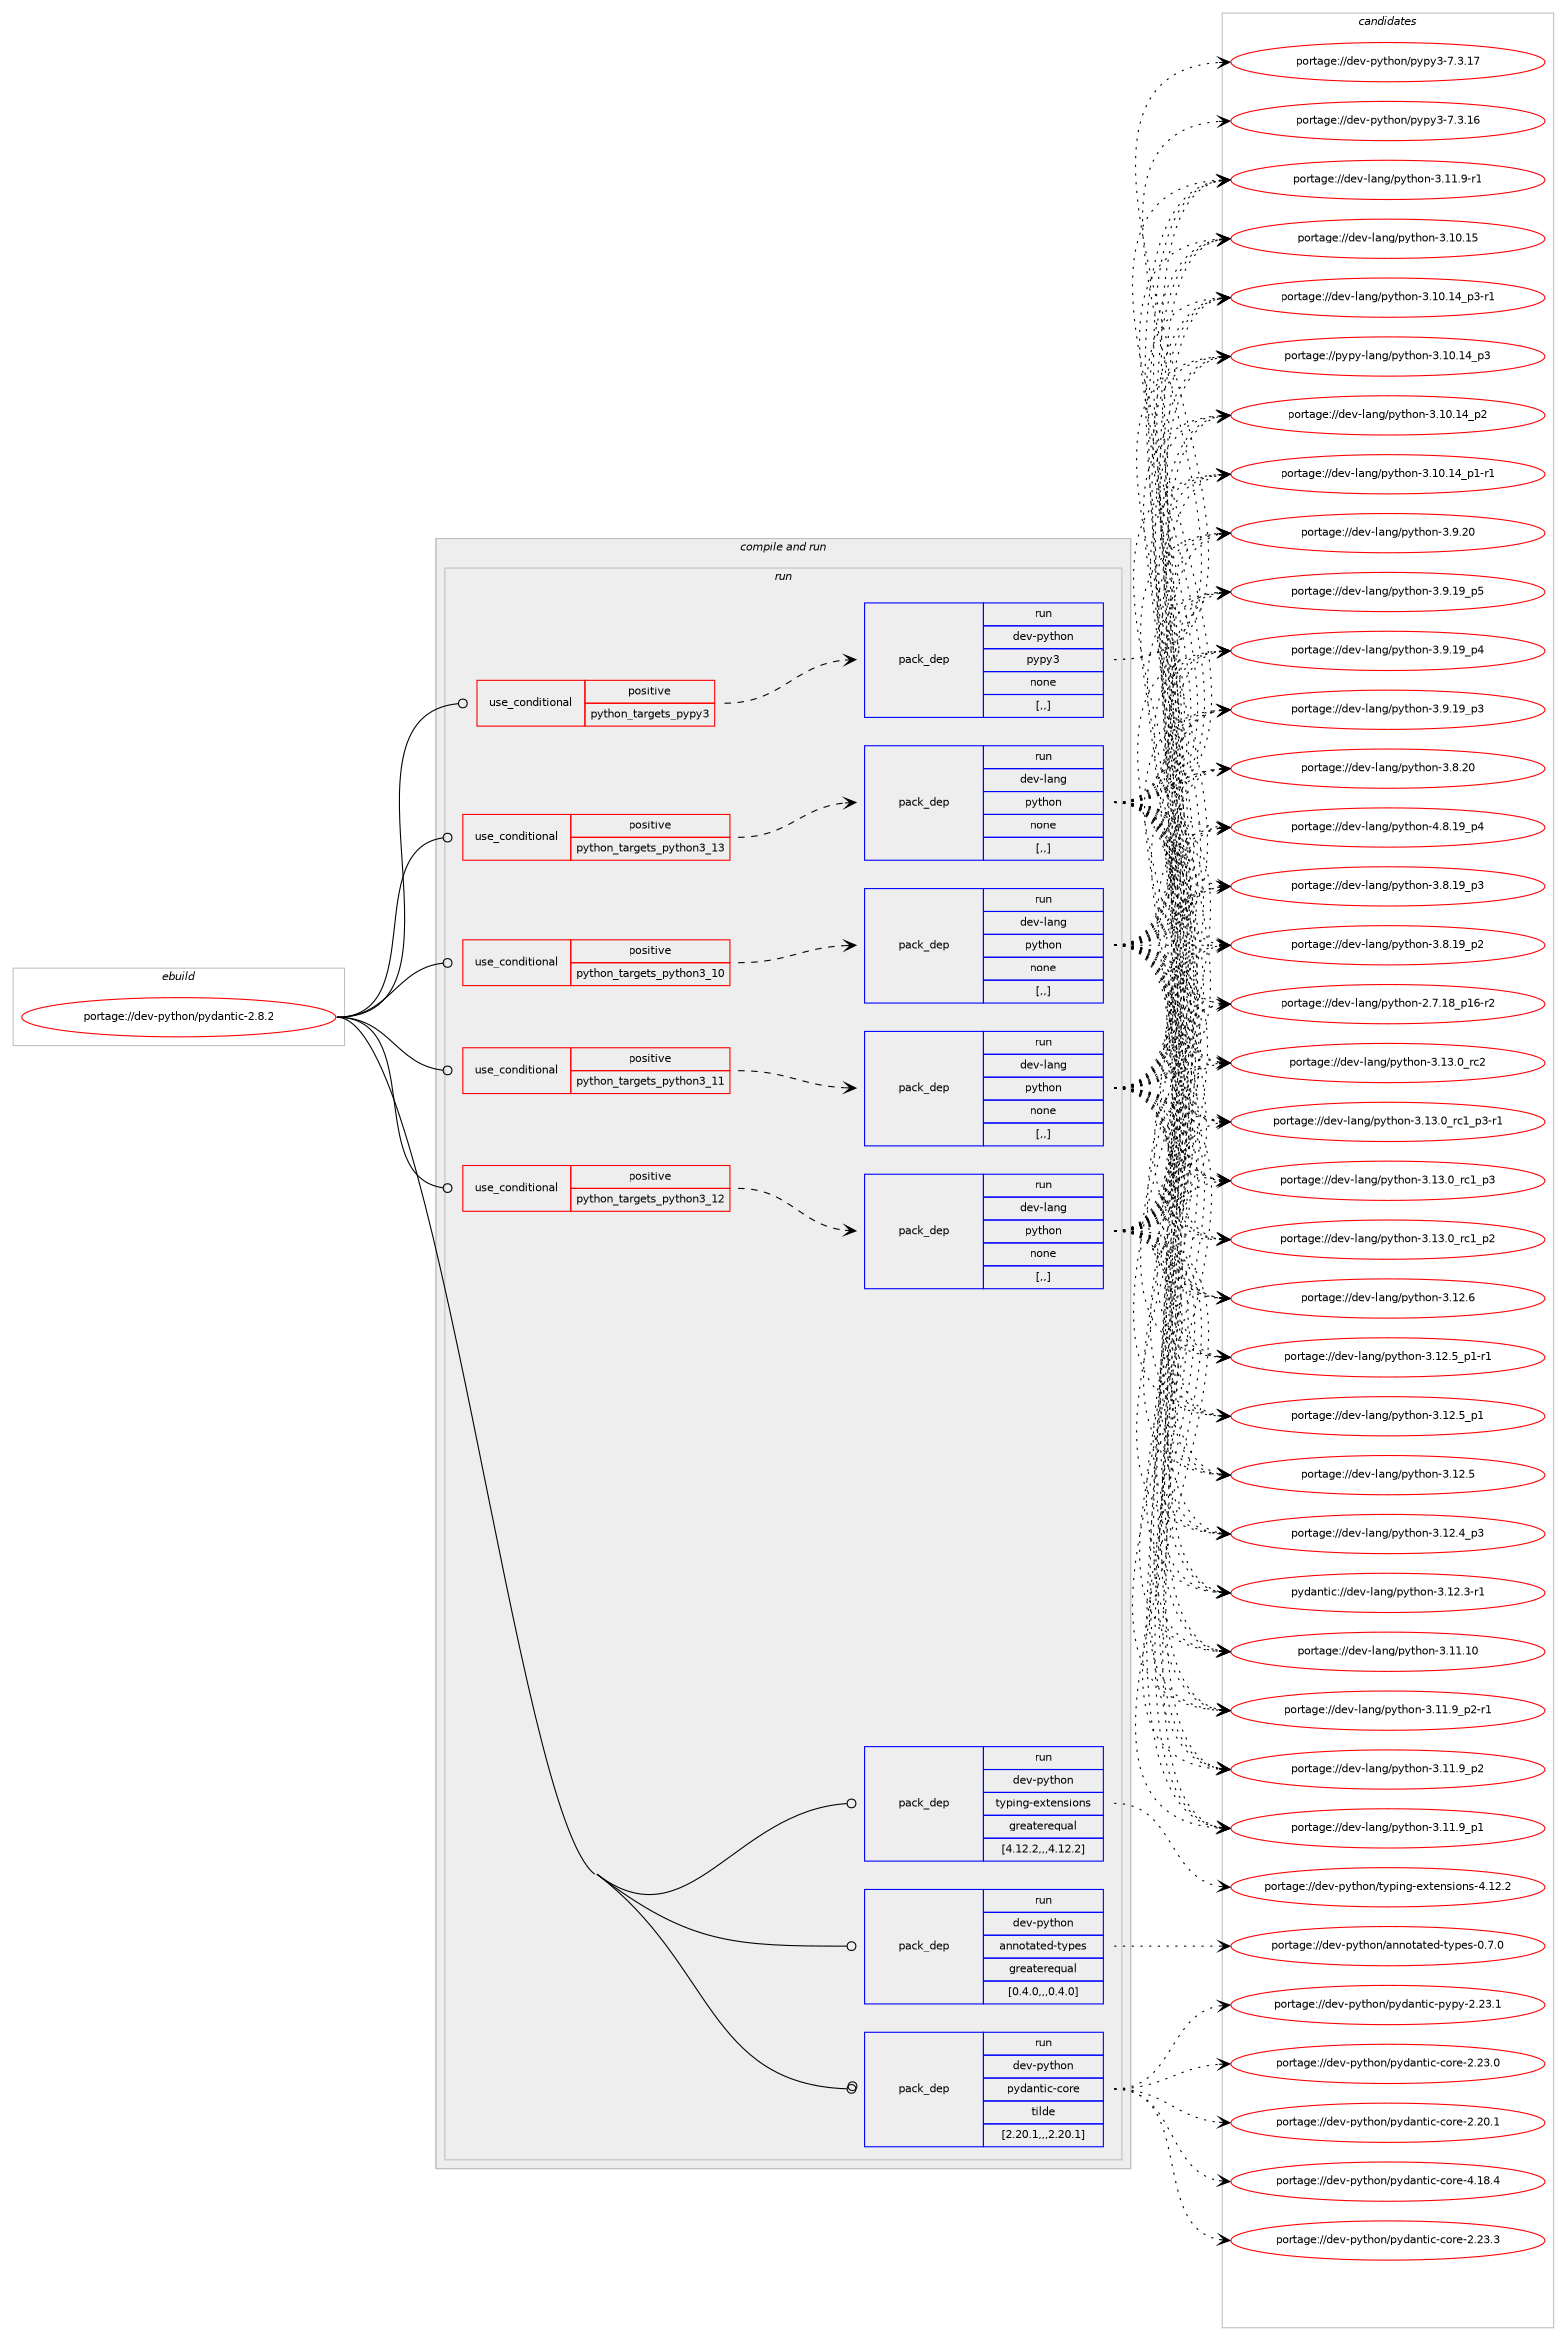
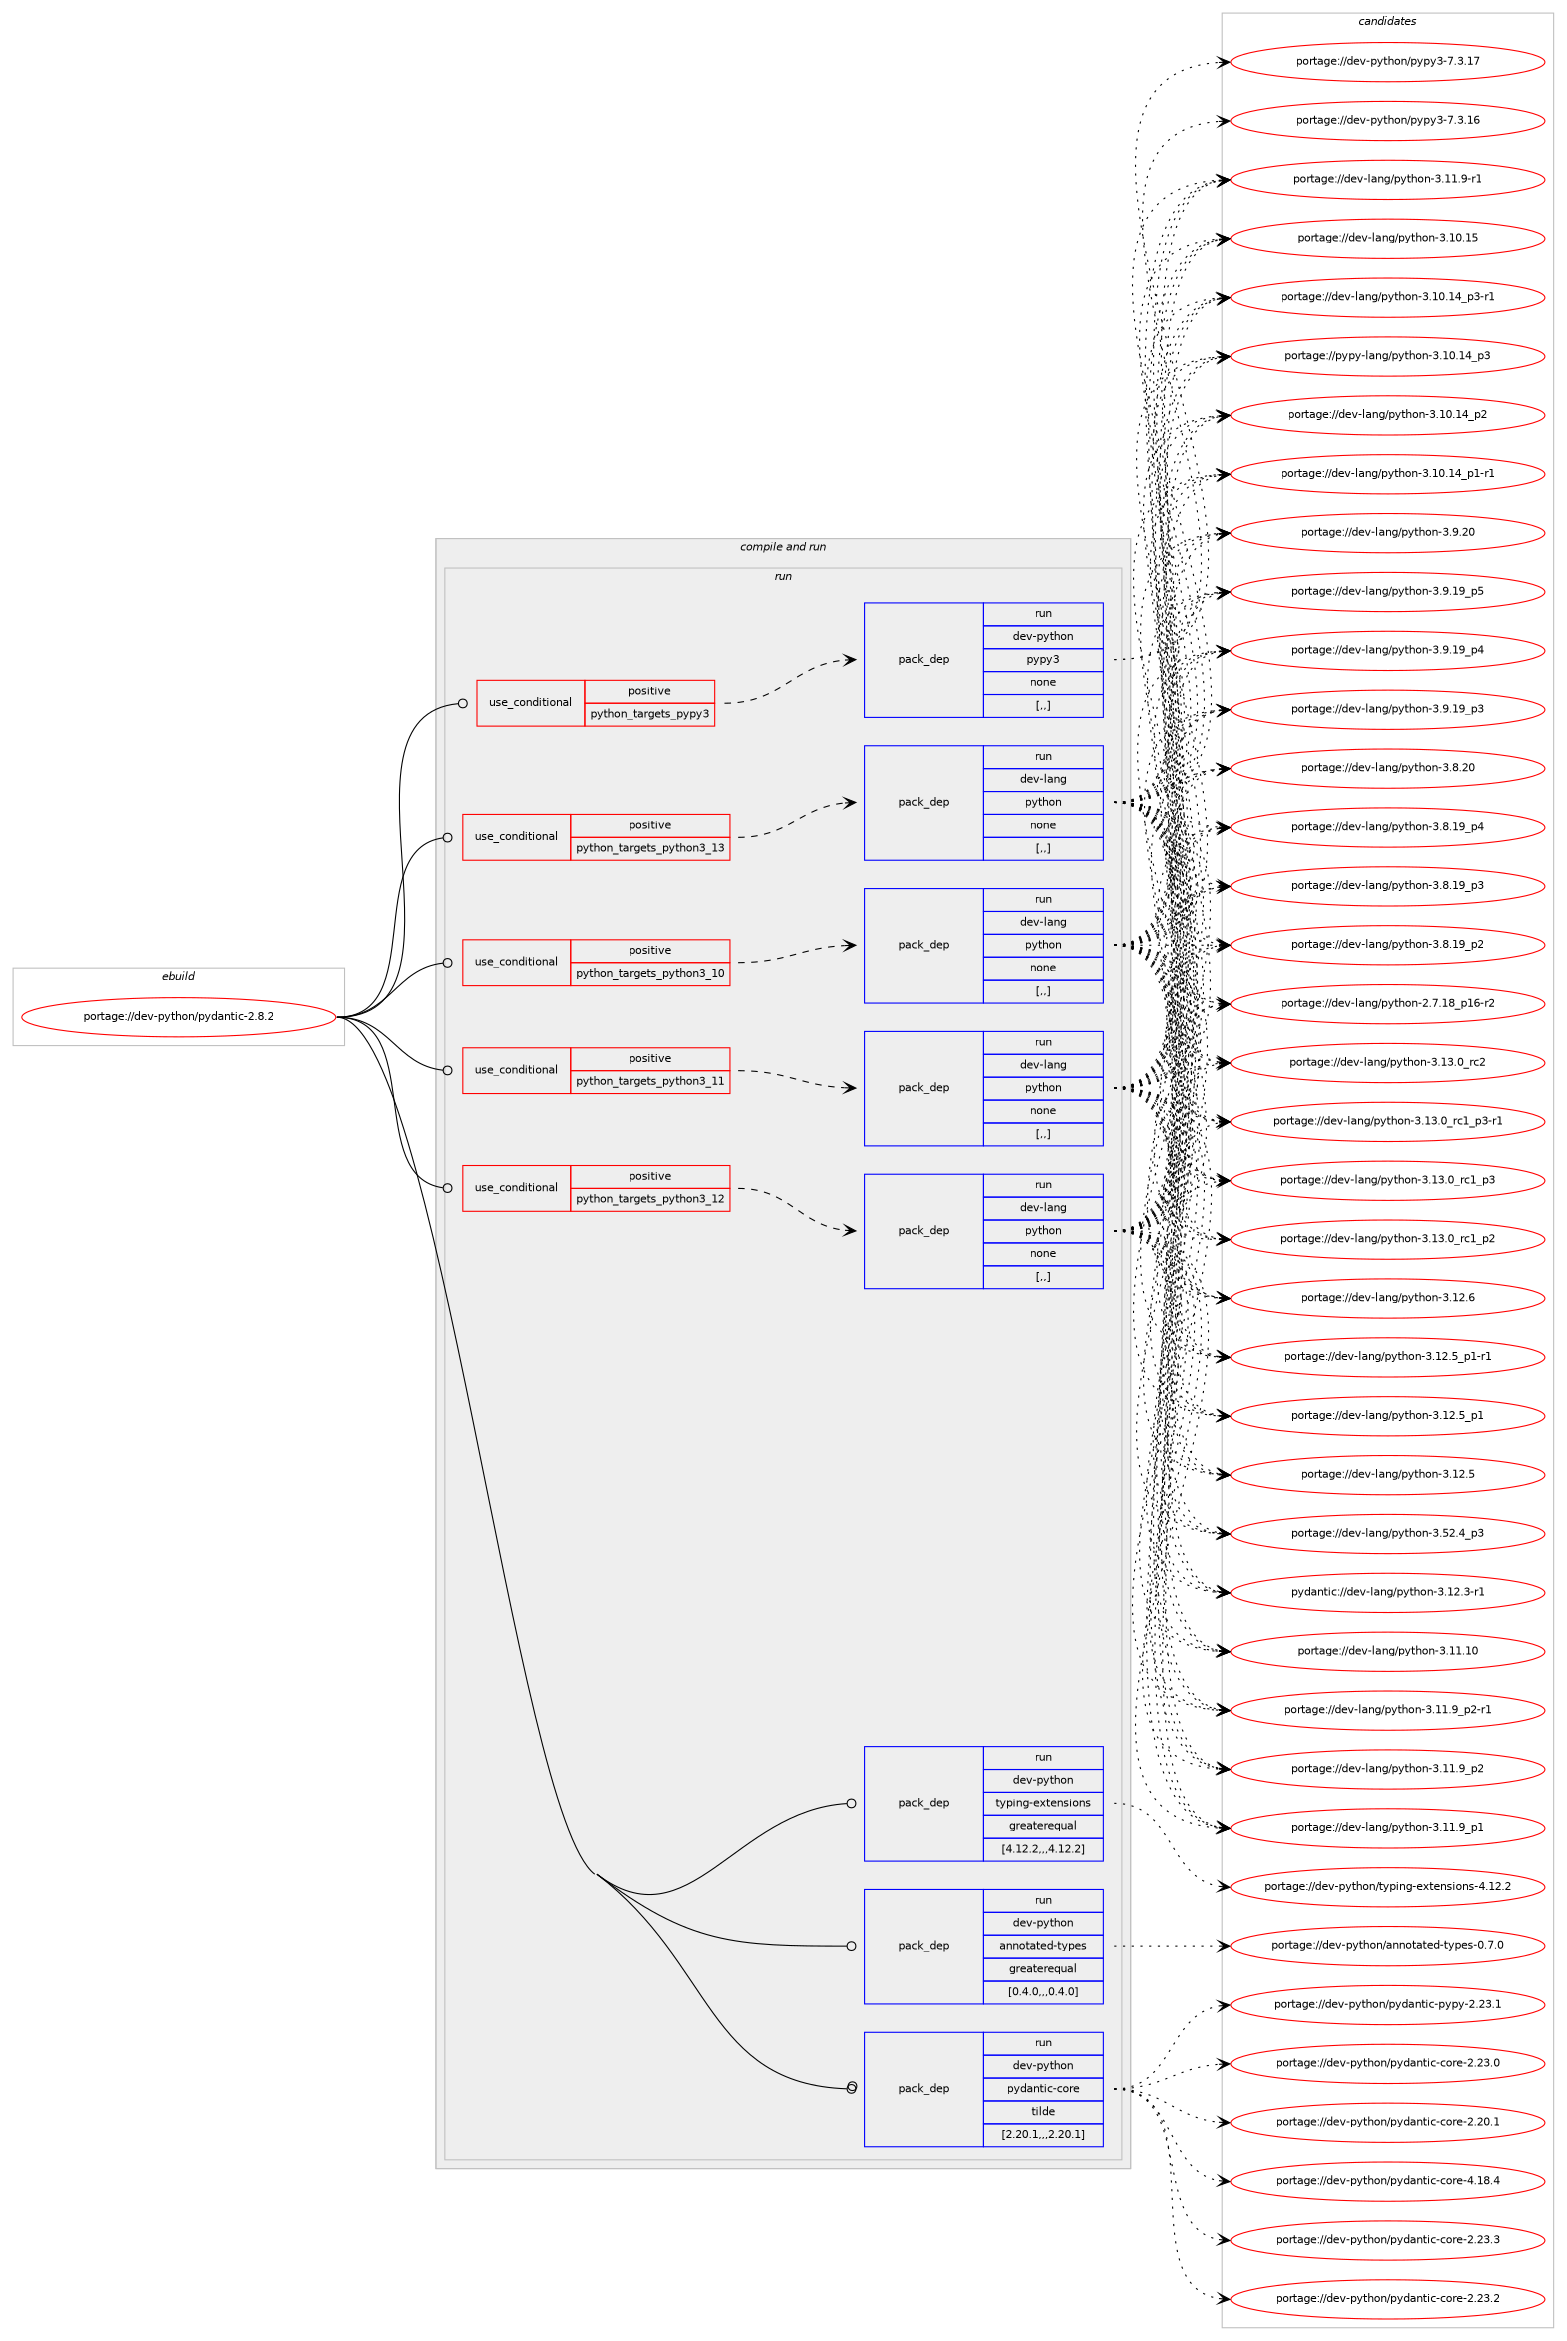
node "portage://dev-lang/python-4.8.19_p4": label "portage://dev-lang/python-4.8.19_p4" -> "portage://dev-lang/python-3.8.19_p4"
node "portage://dev-lang/python-3.12.4_p3": label "portage://dev-lang/python-3.12.4_p3" -> "portage://dev-lang/python-3.52.4_p3"
node "portage://dev-python/pydantic-core-2.23.2": added
